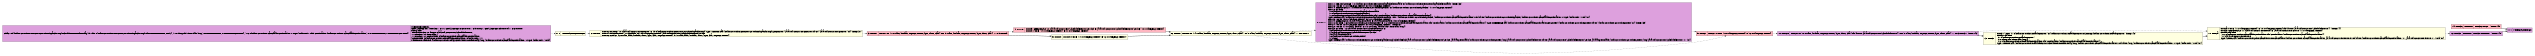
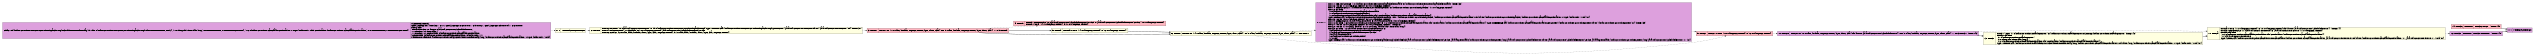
edge "4: 0x0009" -> "6: 0x000e": now "3: 0x0007" -> "6: 0x000e"
node "11: 0x002a": text "0x005d: INVOKE" -> "0x002d: INVOKE"
node "8: 0x0011": text "(r7 I:long)" -> "(r7 I:void)"
